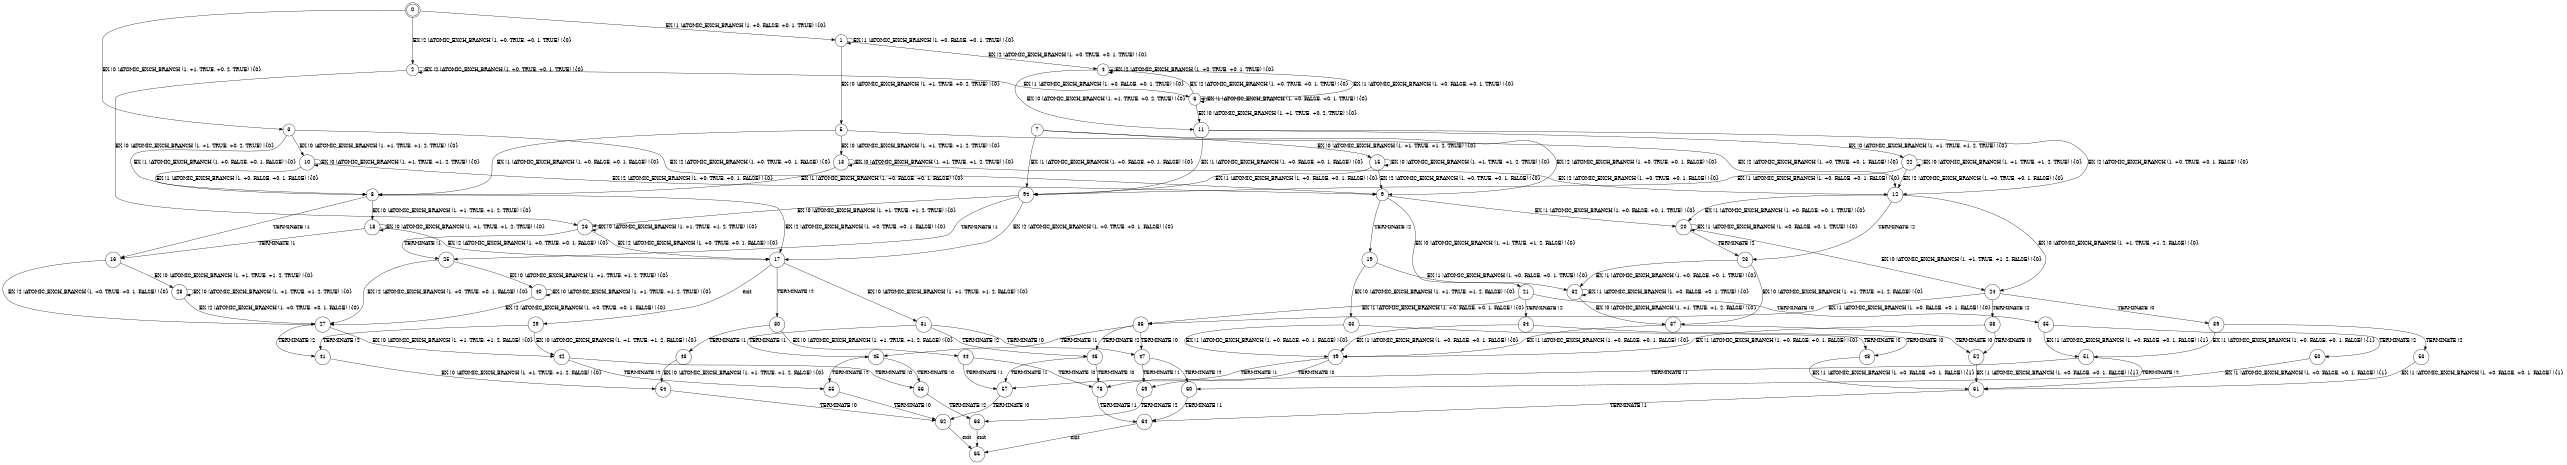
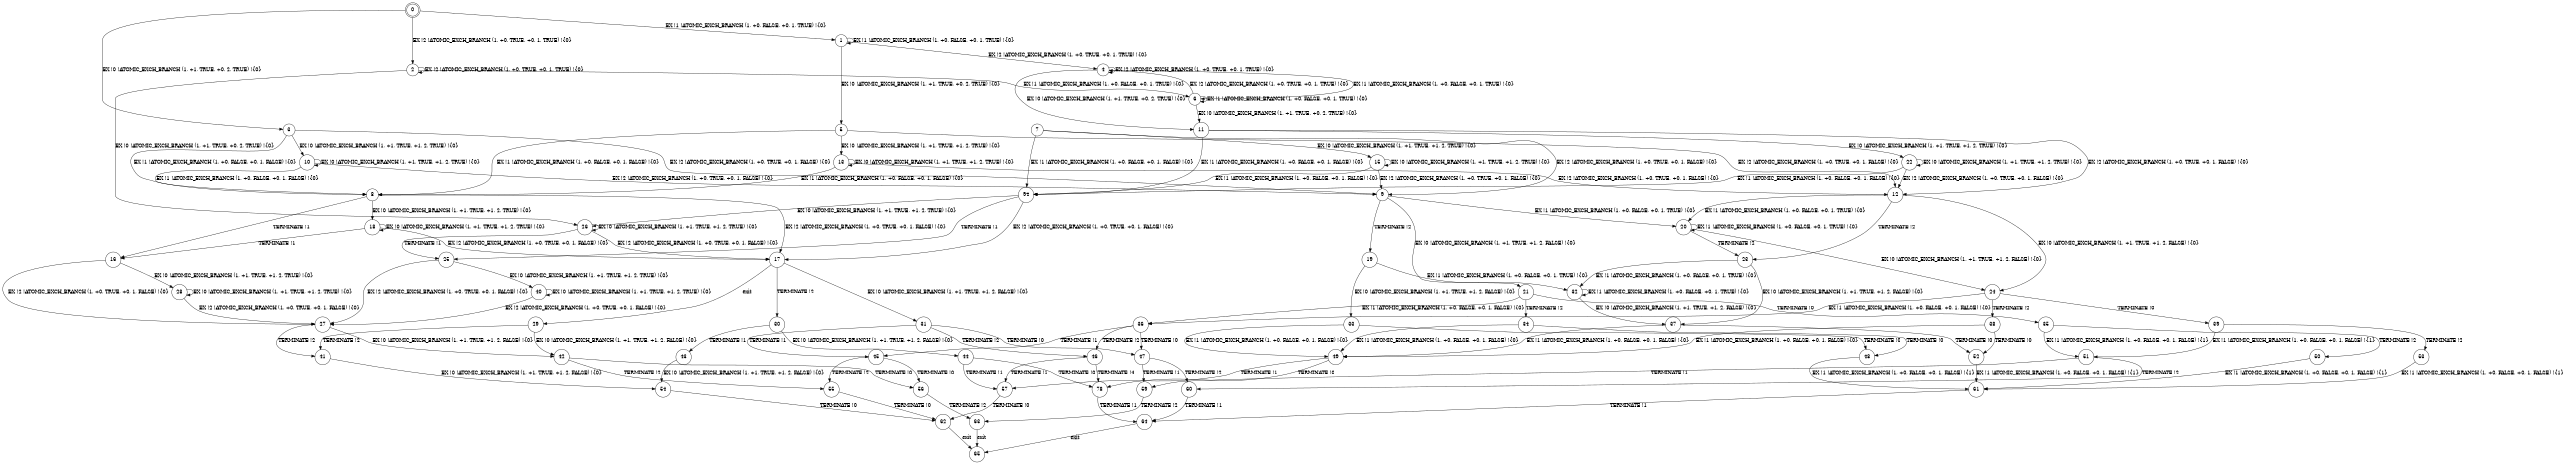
edge "46" -> "78": label "TERMINATE !0" -> "TERMINATE !4"
